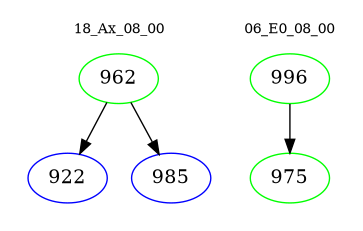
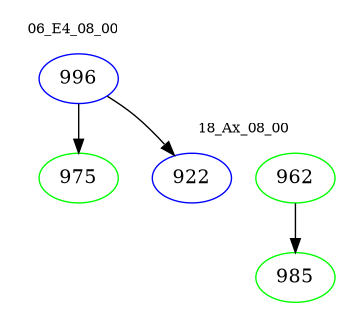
cluster "06_E0_08_00": label "06_E0_08_00" -> "06_E4_08_00"
node "996": color green -> blue
edge "962" -> "922": now "996" -> "922"
node "985": color blue -> green
